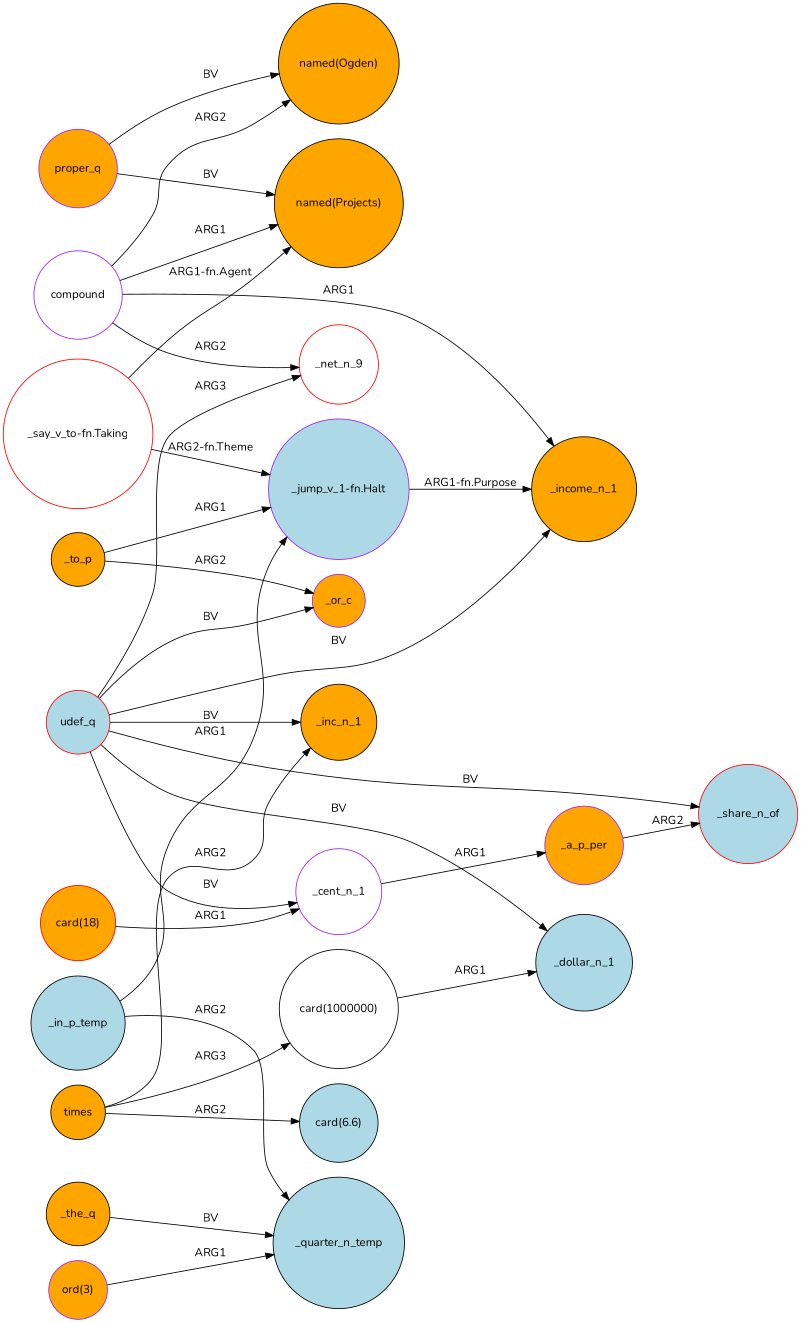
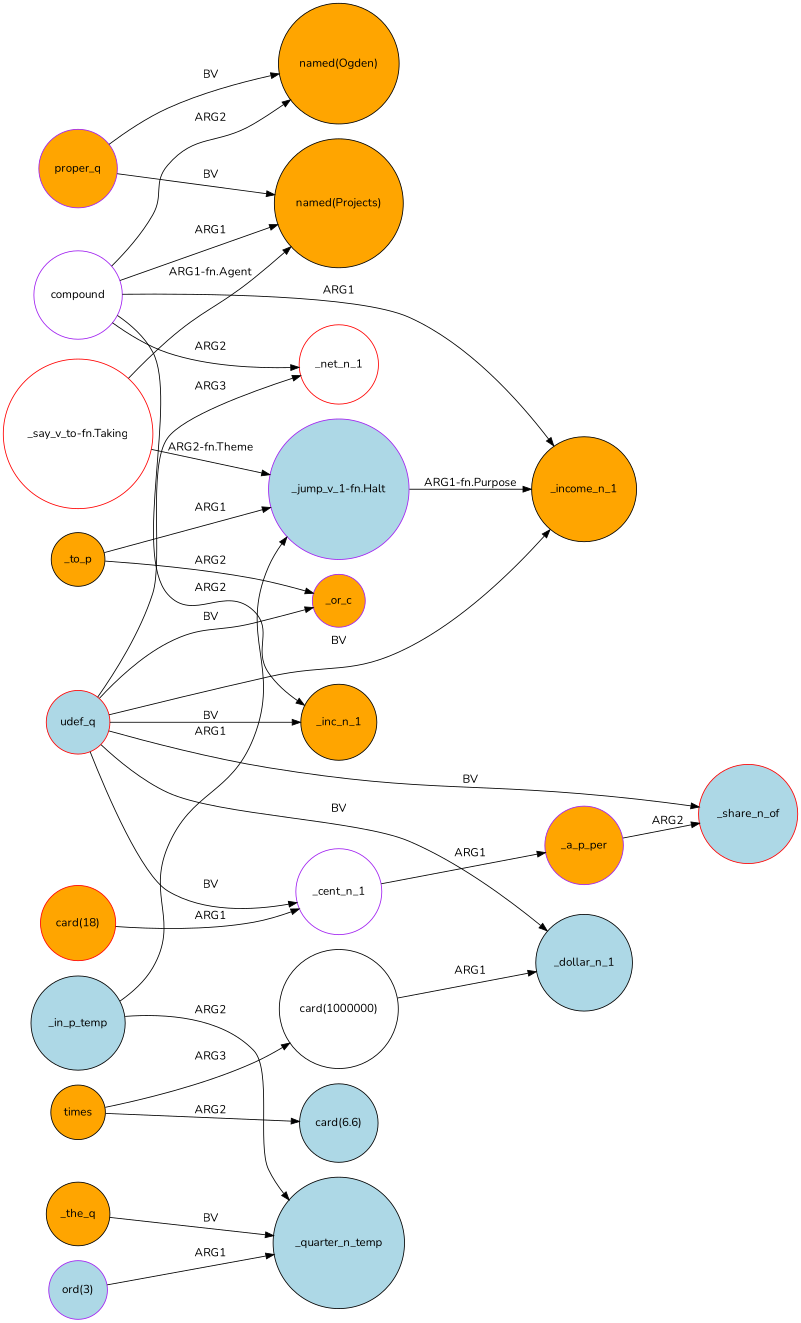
node "_net_n_9": label "_net_n_9" -> "_net_n_1"
edge "times" -> "_inc_n_1": now "compound" -> "_inc_n_1"
node "ord(3)": fillcolor orange -> lightblue
